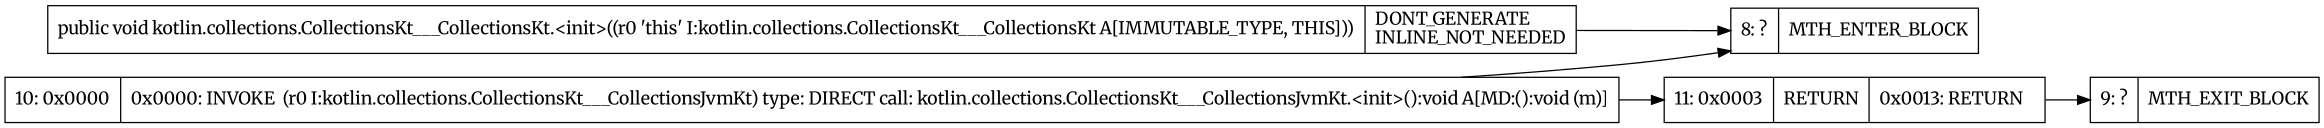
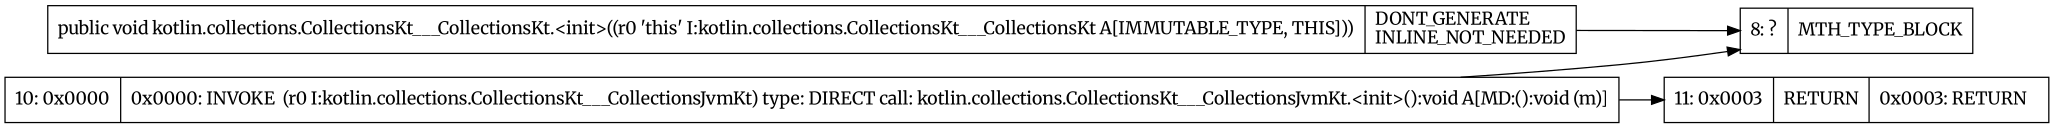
node "8: ?": text "MTH_ENTER_BLOCK" -> "MTH_TYPE_BLOCK"
node "11: 0x0003": text "0x0013: RETURN" -> "0x0003: RETURN"
node "9: ?": removed
